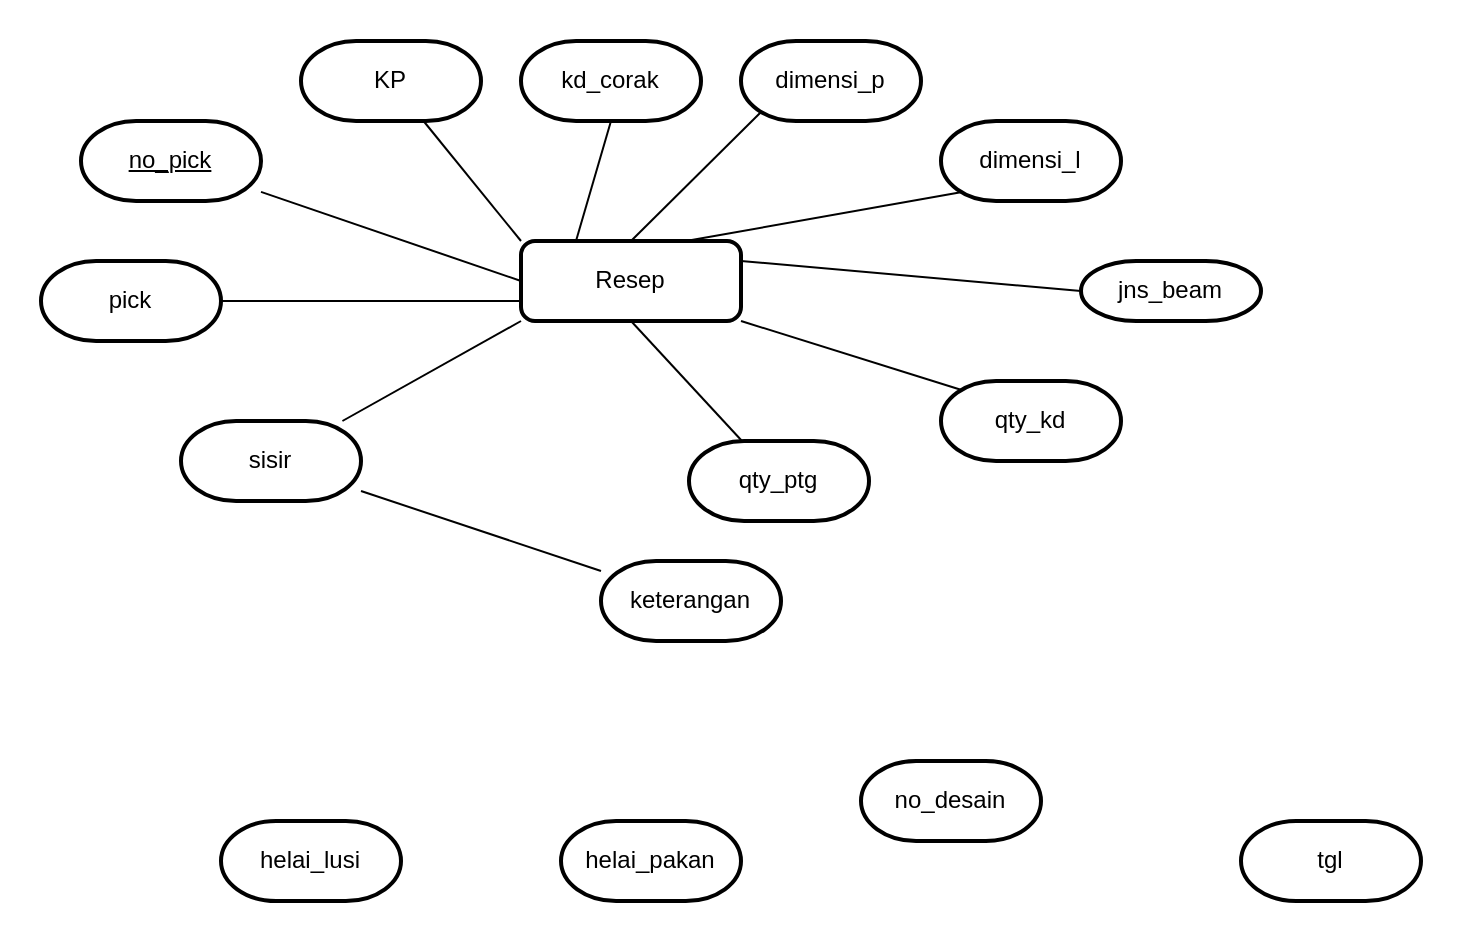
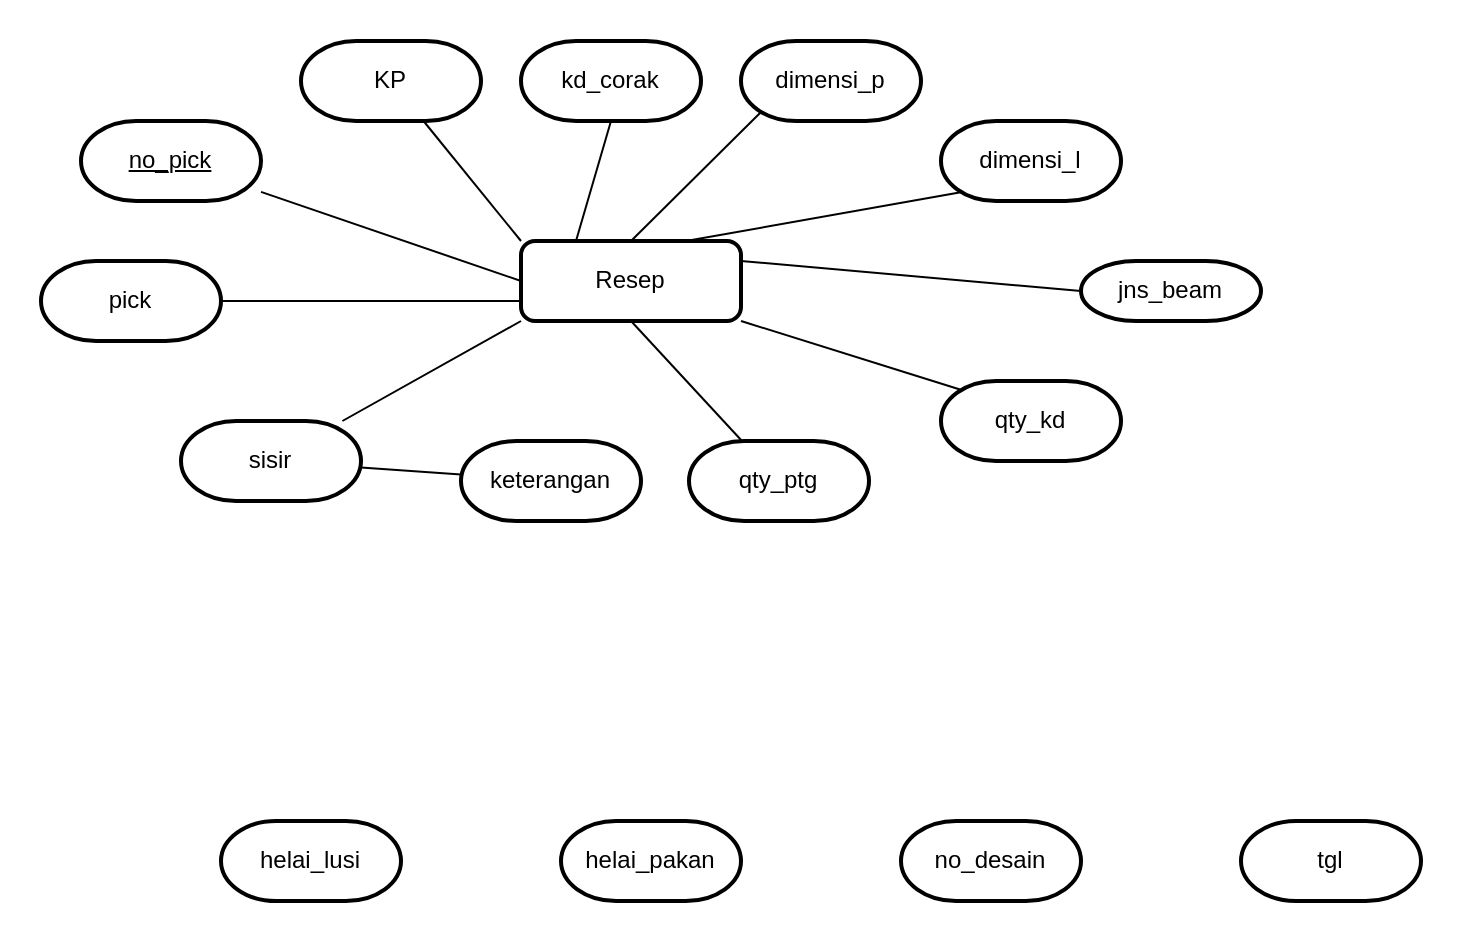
node "keterangan": moved (691, 601) -> (551, 481)
node "no_desain": moved (951, 801) -> (991, 861)
